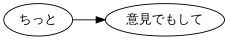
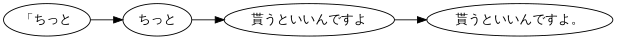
node "「ちっと": added
node "意見でもして": label "意見でもして" -> "貰うといいんですよ"
node "貰うといいんですよ。": added
